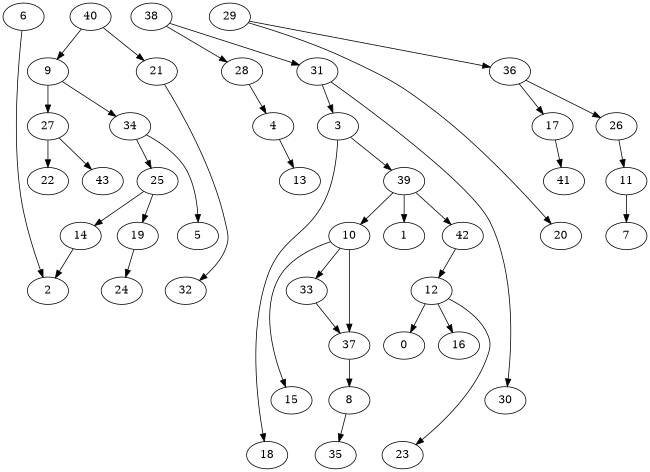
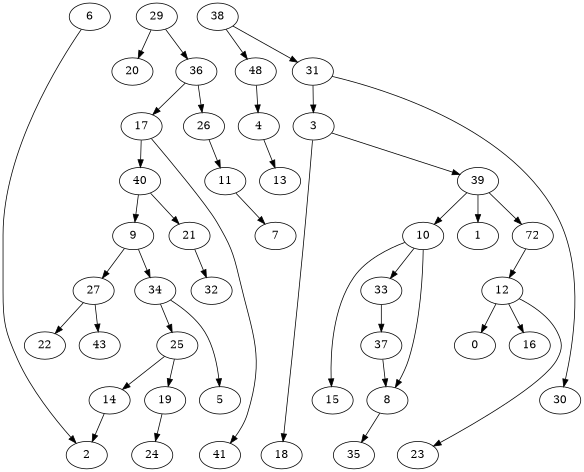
node "28": label "28" -> "48"
edge "17" -> "40": added
node "42": label "42" -> "72"
edge "10" -> "37": now "10" -> "8"
